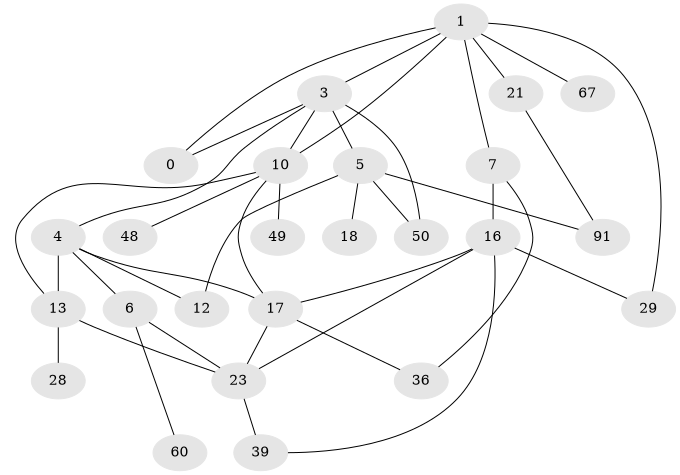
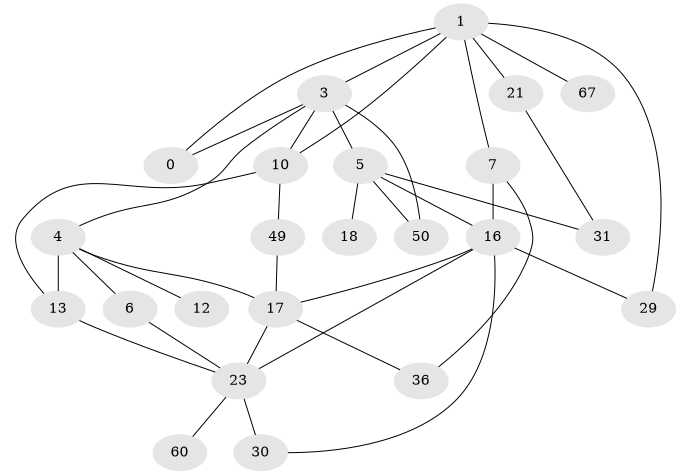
edge "5" -- "12": now "5" -- "16"
edge "10" -- "17": now "49" -- "17"
node "48": removed
node "91": label "91" -> "31"
node "28": removed
edge "6" -- "60": now "23" -- "60"
node "39": label "39" -> "30"
